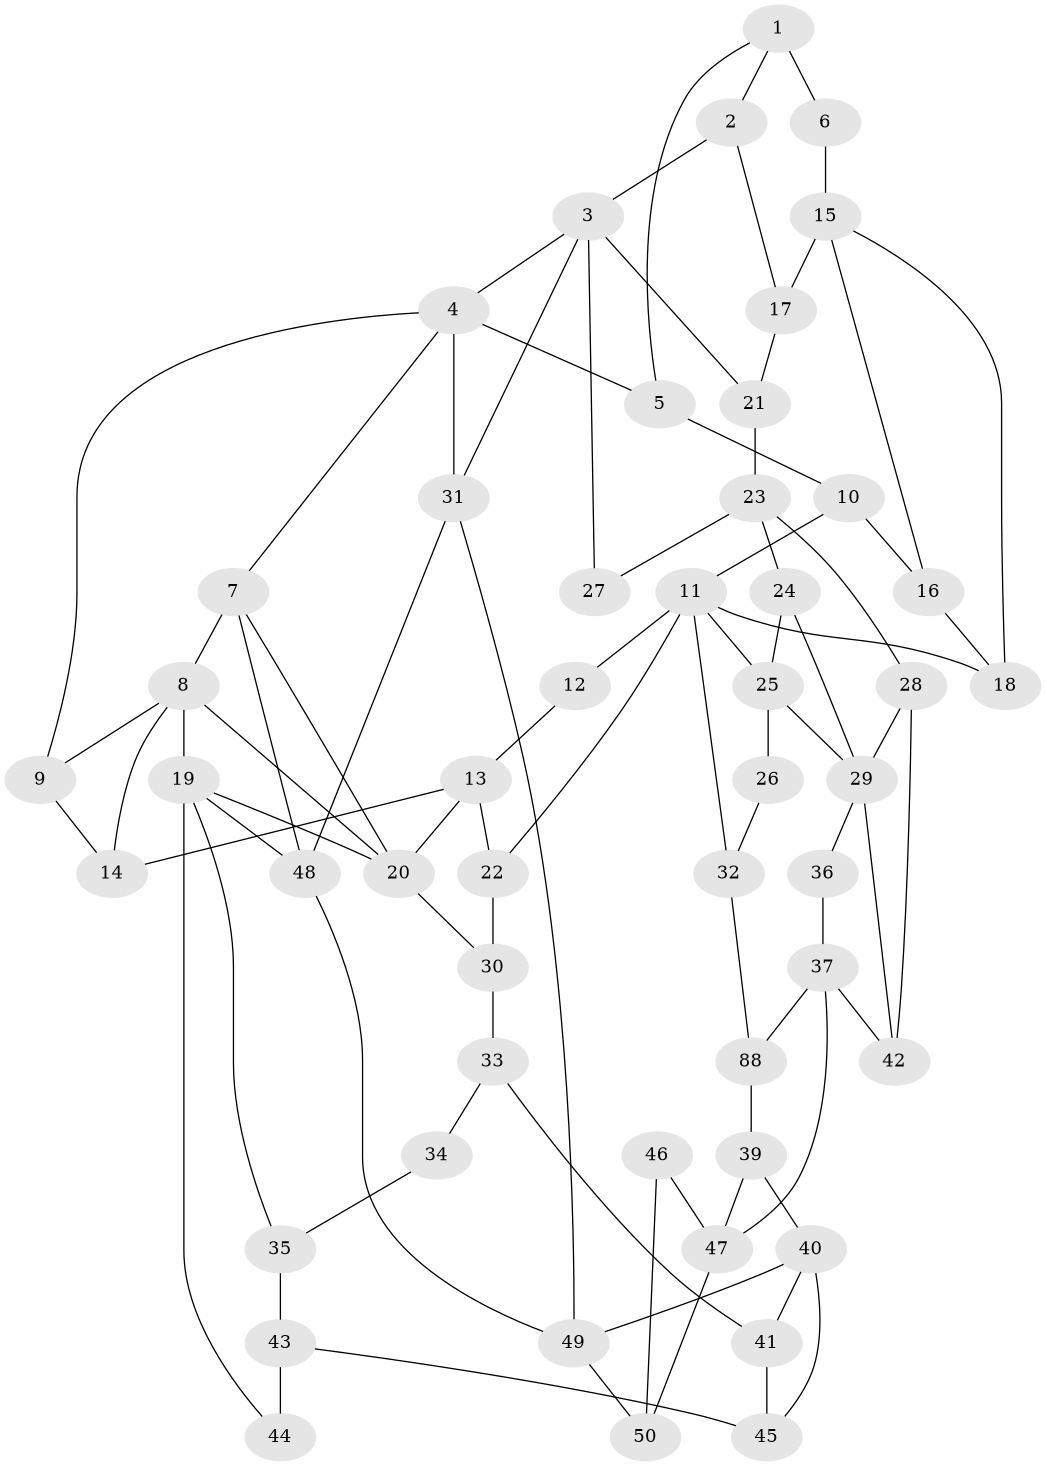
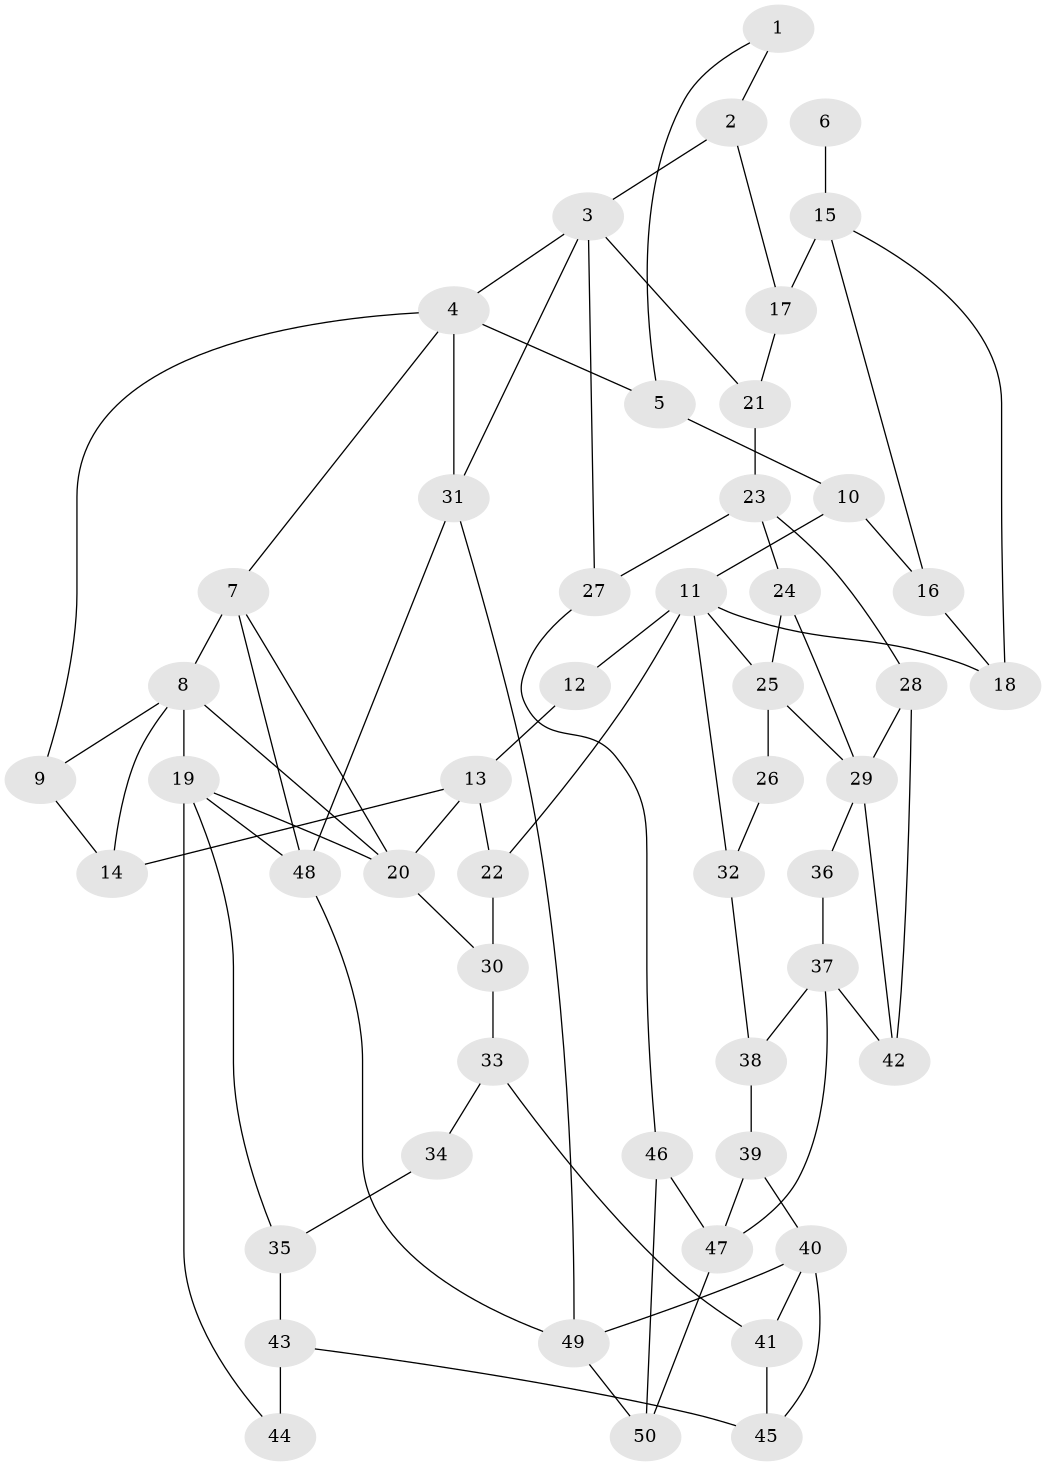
edge "1" -- "6": removed
edge "27" -- "46": added
node "88": label "88" -> "38"
